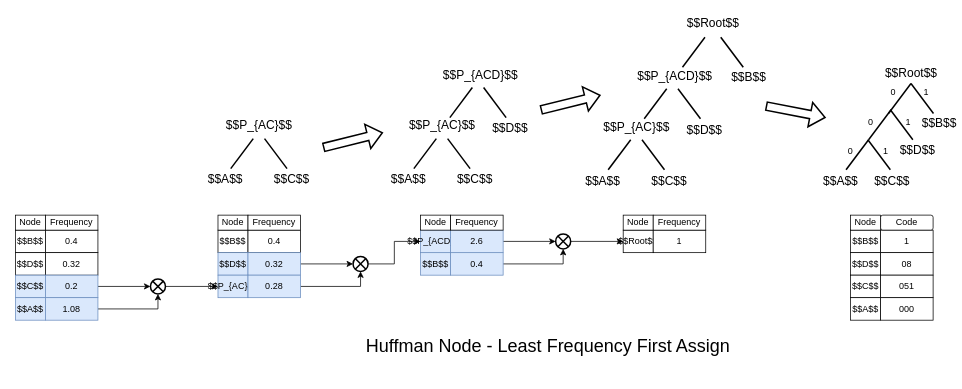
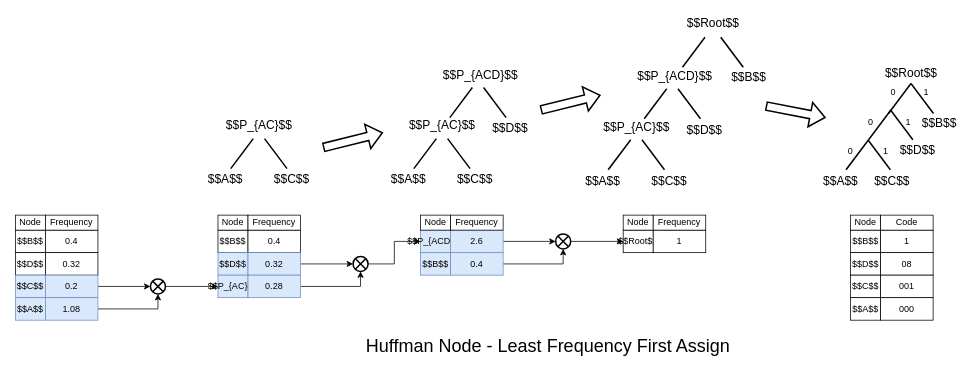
node "Code": shape rounded rectangle -> rectangle
node "051": label "051" -> "001"
